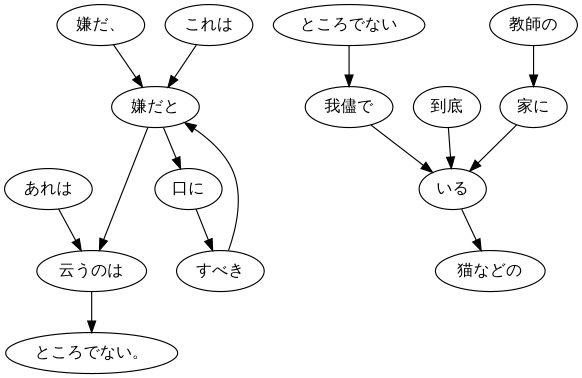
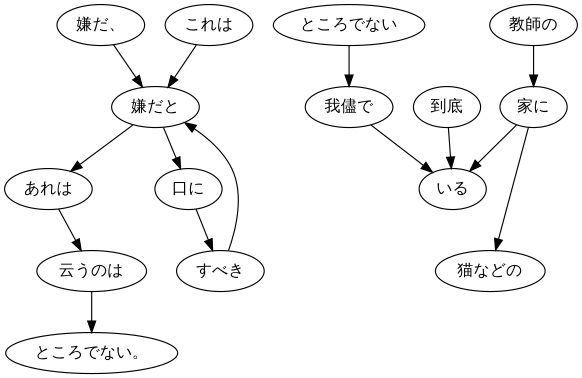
edge "嫌だと" -> "云うのは": now "嫌だと" -> "あれは"
edge "いる" -> "猫などの": now "家に" -> "猫などの"
